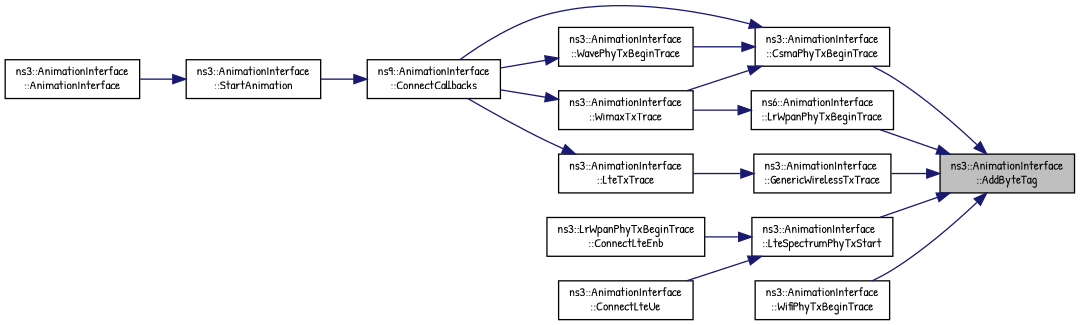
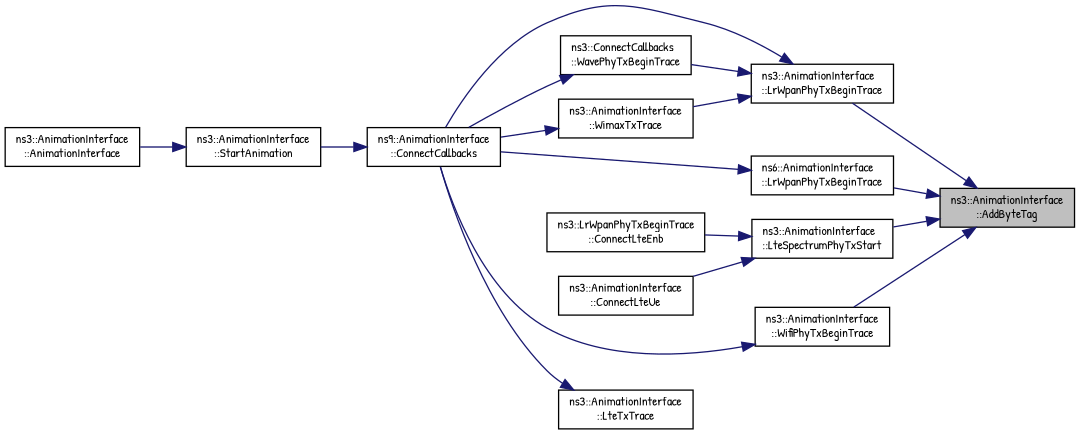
node "ns3::AnimationInterface ::WavePhyTxBeginTrace": label "ns3::AnimationInterface ::WavePhyTxBeginTrace" -> "ns3::ConnectCallbacks ::WavePhyTxBeginTrace"
node "ns3::AnimationInterface ::CsmaPhyTxBeginTrace": label "ns3::AnimationInterface ::CsmaPhyTxBeginTrace" -> "ns3::AnimationInterface ::LrWpanPhyTxBeginTrace"
edge "ns3::AnimationInterface ::WimaxTxTrace" -> "ns6::AnimationInterface ::LrWpanPhyTxBeginTrace": now "ns9::AnimationInterface ::ConnectCallbacks" -> "ns6::AnimationInterface ::LrWpanPhyTxBeginTrace"
node "ns3::AnimationInterface ::GenericWirelessTxTrace": removed
edge "ns9::AnimationInterface ::ConnectCallbacks" -> "ns3::AnimationInterface ::WifiPhyTxBeginTrace": added
